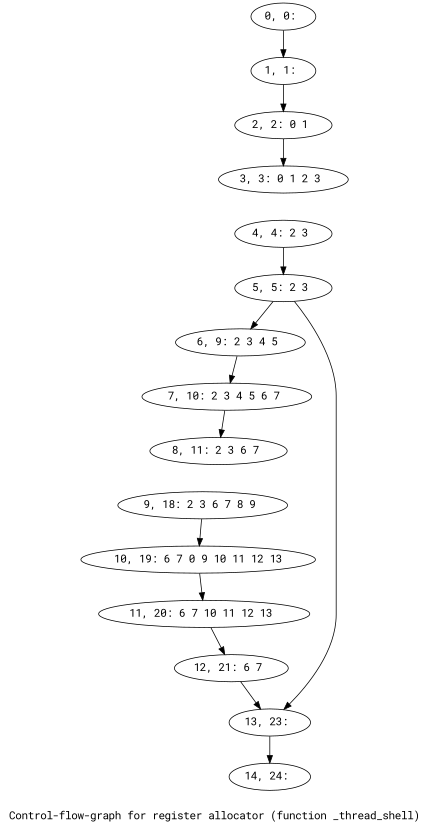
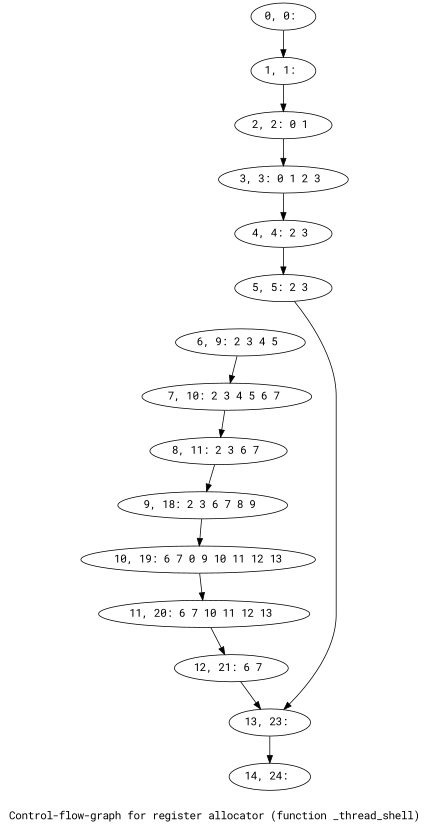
edge "3, 3: 0 1 2 3" -> "4, 4: 2 3": added
edge "5, 5: 2 3" -> "6, 9: 2 3 4 5": removed
edge "8, 11: 2 3 6 7" -> "9, 18: 2 3 6 7 8 9": added
